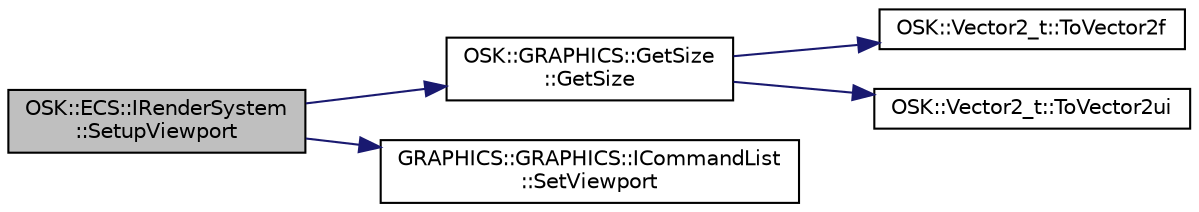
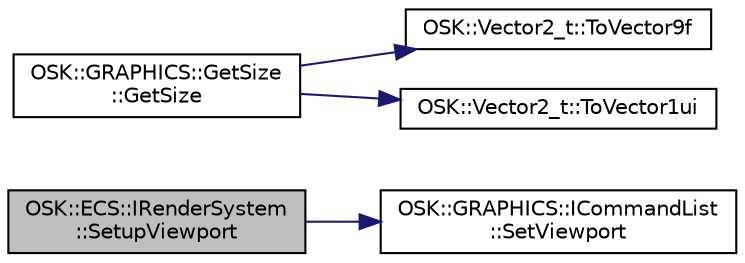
node "OSK::Vector2_t::ToVector2f": label "OSK::Vector2_t::ToVector2f" -> "OSK::Vector2_t::ToVector9f"
edge "OSK::ECS::IRenderSystem ::SetupViewport" -> "OSK::GRAPHICS::GetSize ::GetSize": removed
node "OSK::Vector2_t::ToVector2ui": label "OSK::Vector2_t::ToVector2ui" -> "OSK::Vector2_t::ToVector1ui"
node "GRAPHICS::GRAPHICS::ICommandList ::SetViewport": label "GRAPHICS::GRAPHICS::ICommandList ::SetViewport" -> "OSK::GRAPHICS::ICommandList ::SetViewport"
